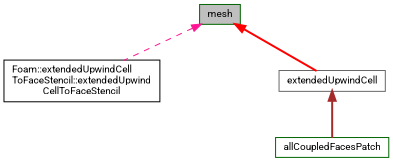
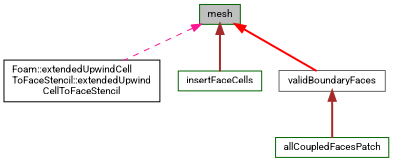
node "insertFaceCells": added
node "extendedUpwindCell": label "extendedUpwindCell" -> "validBoundaryFaces"
